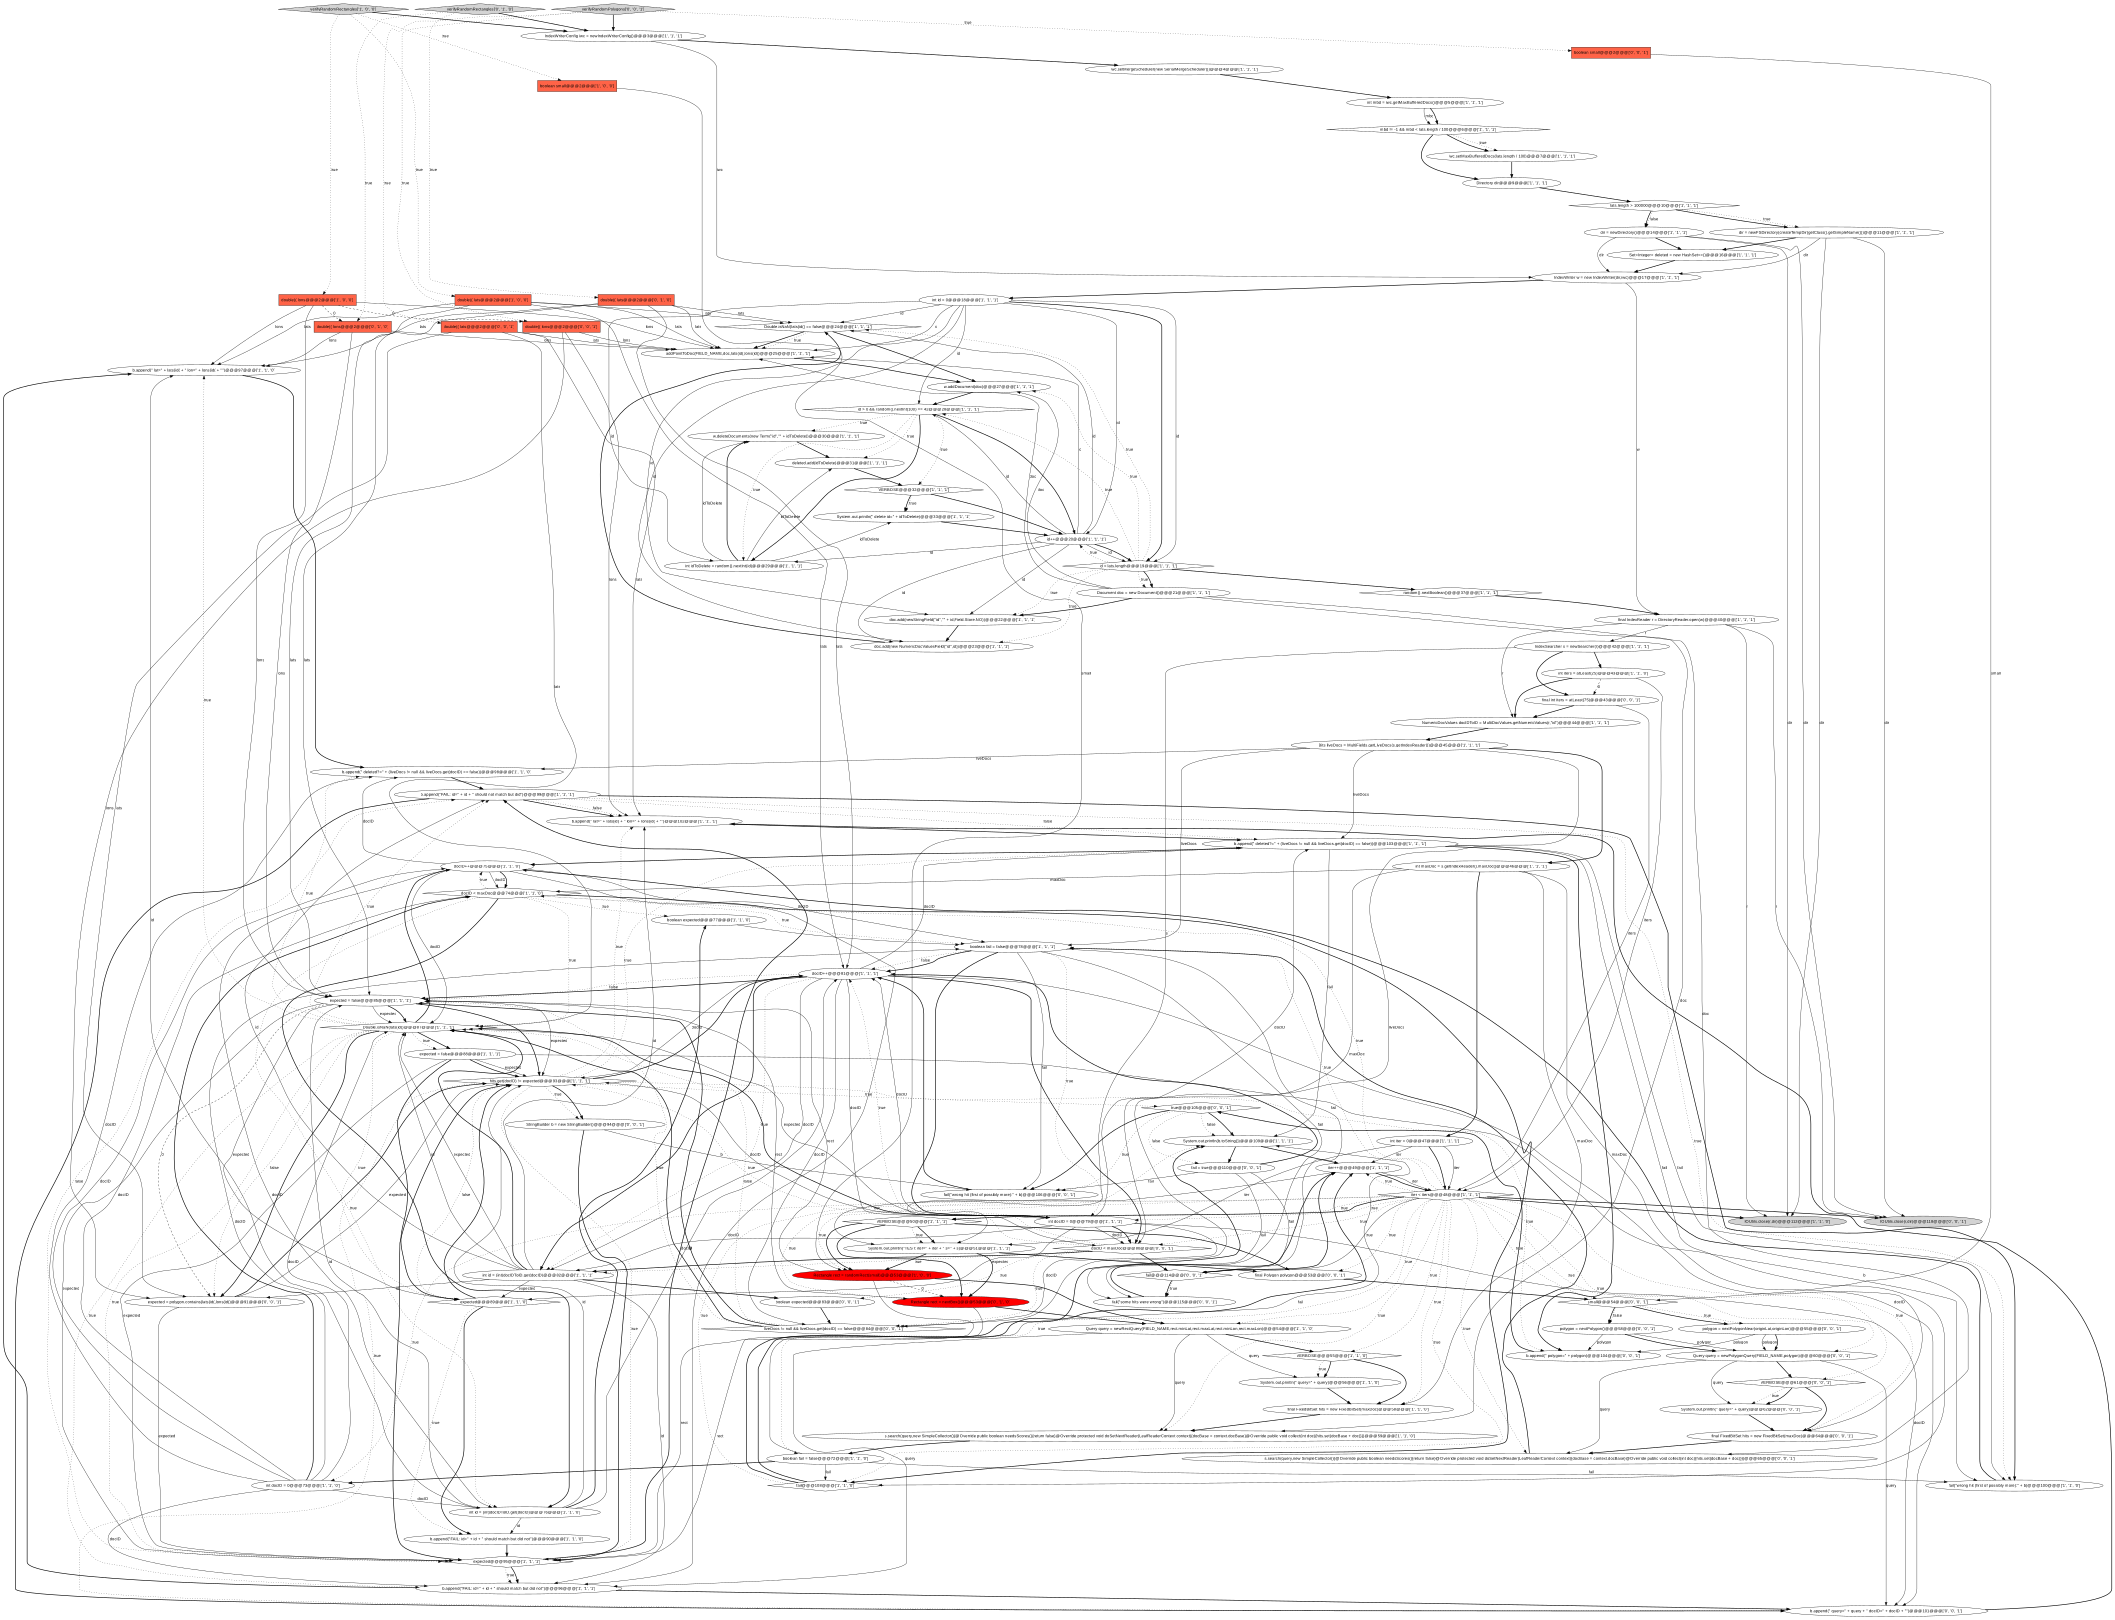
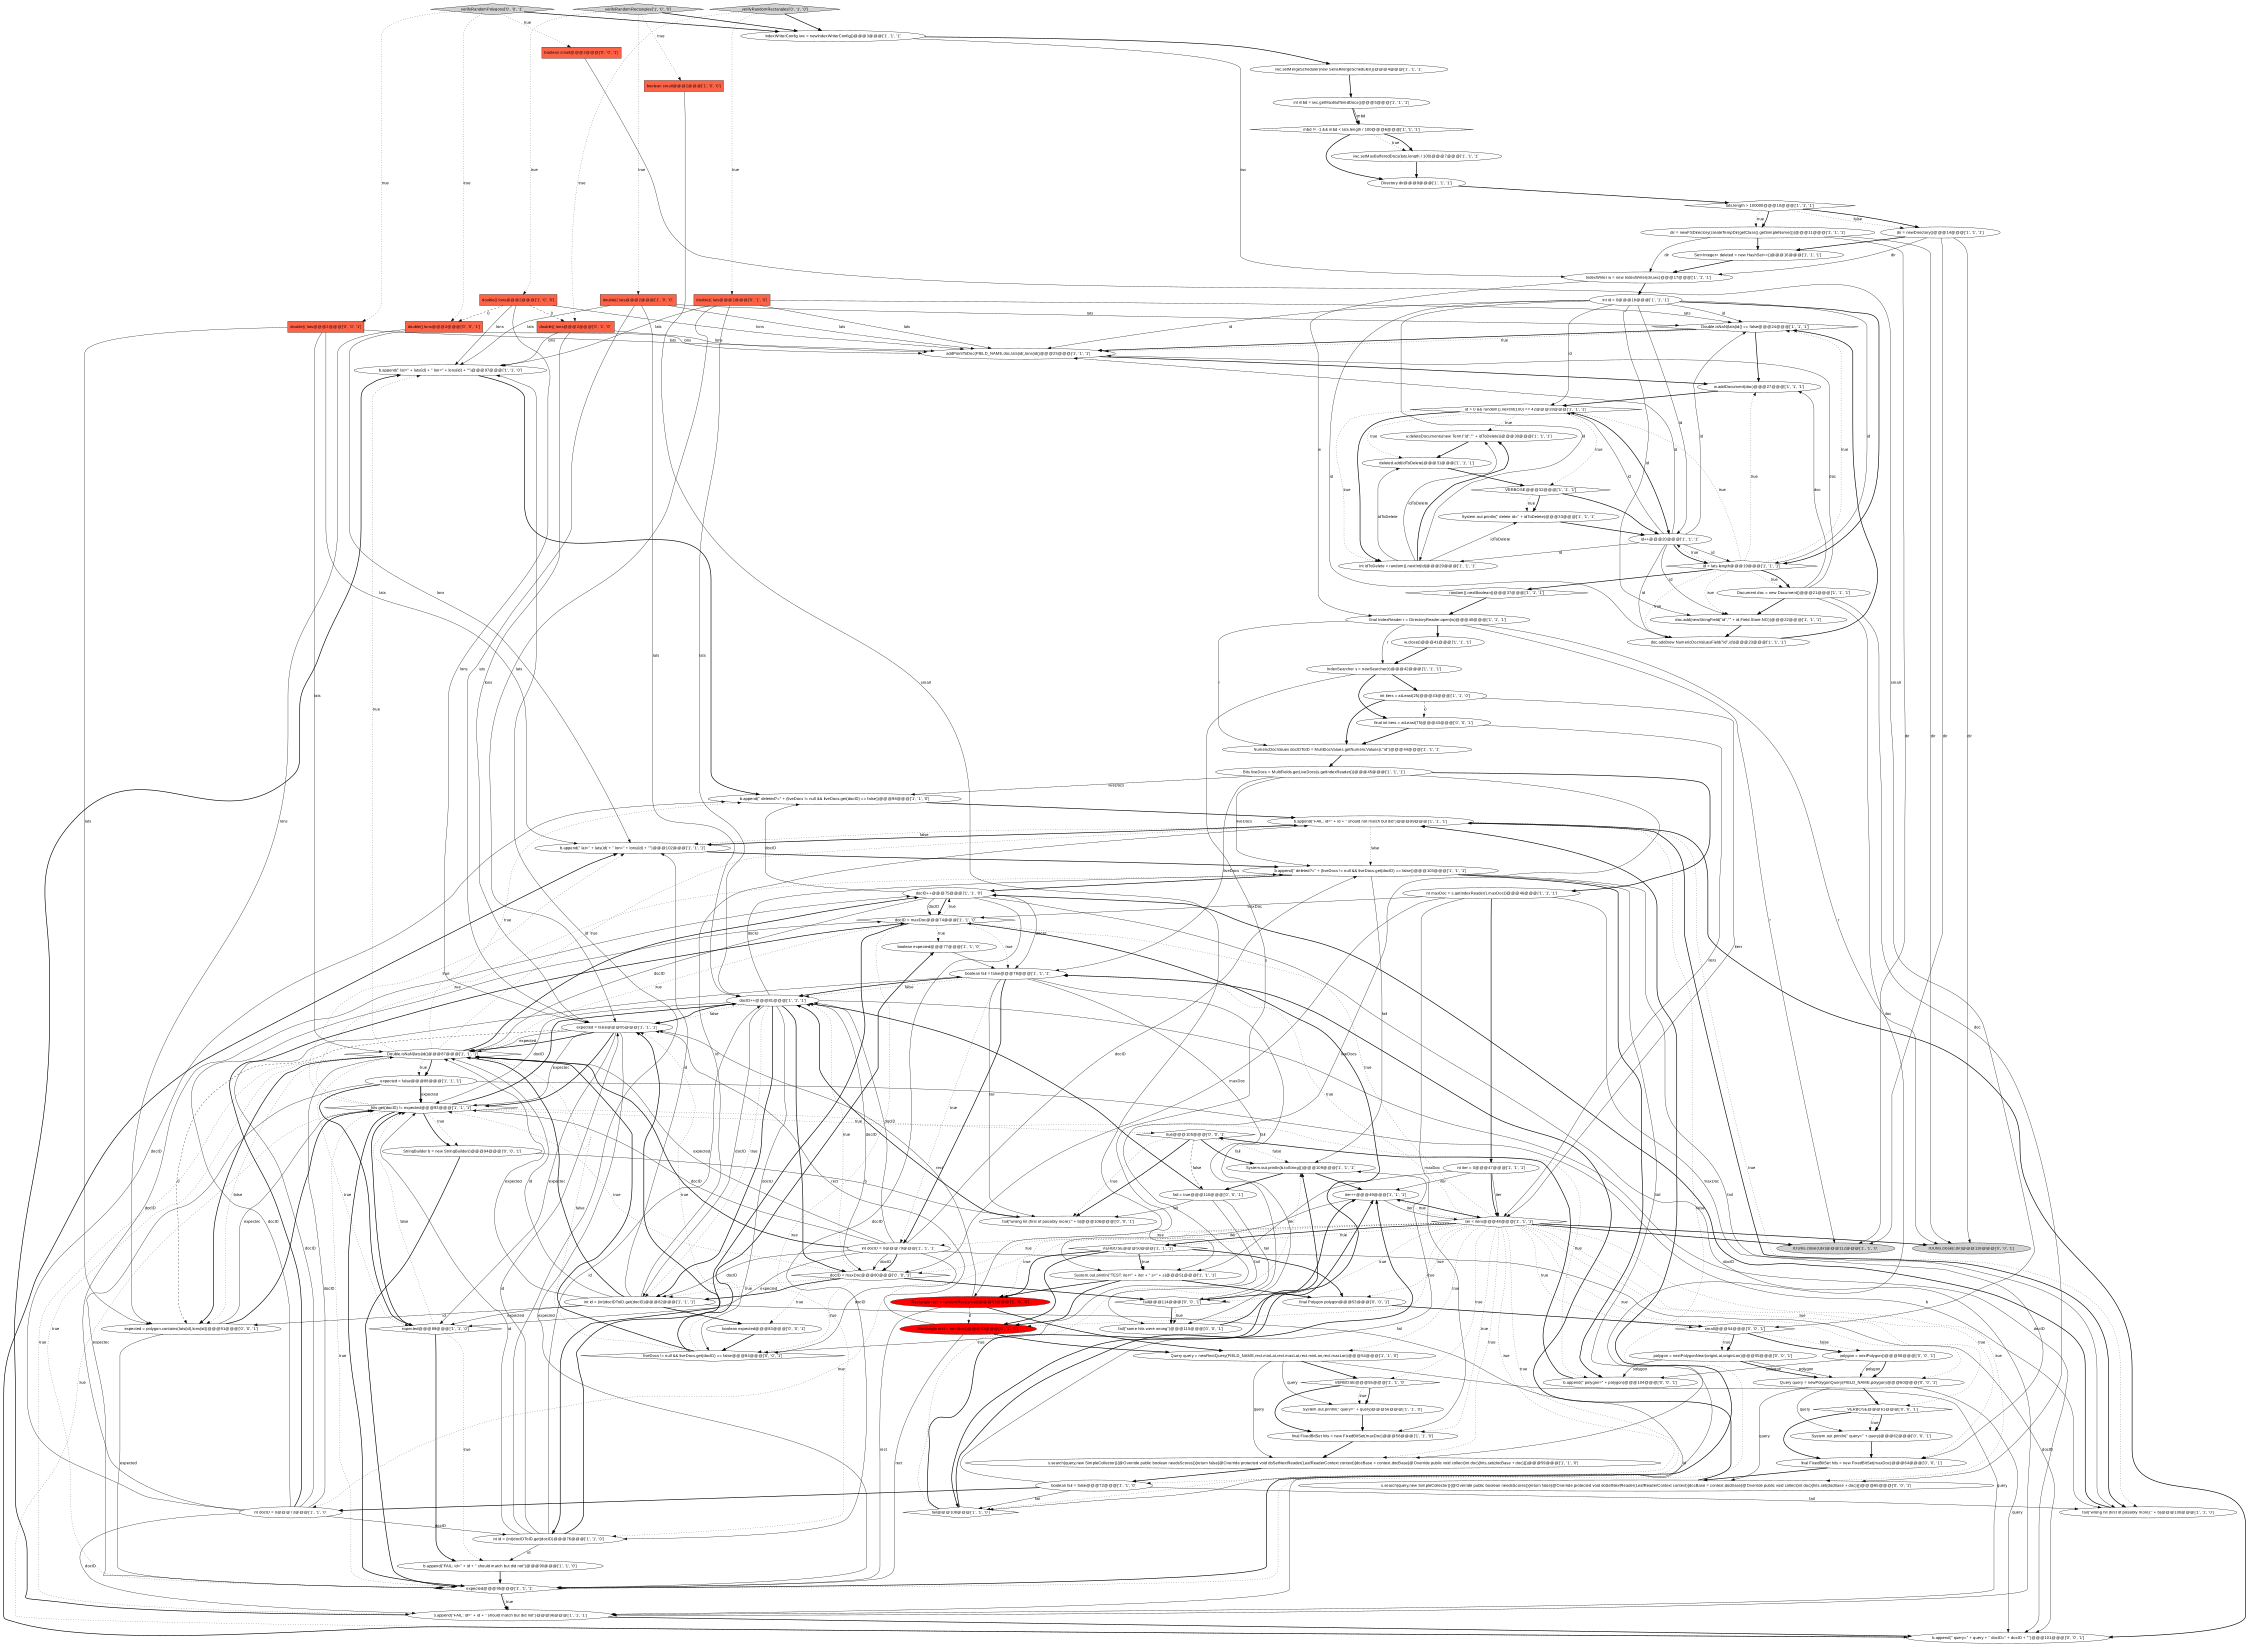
node "w.close()@@@41@@@['1', '1', '1']": added
edge "true@@@105@@@['0', '0', '1']" -> "fail = true@@@110@@@['0', '0', '1']": style dotted -> dashed
edge "iter < iters@@@48@@@['1', '1', '1']" -> "fail@@@114@@@['0', '0', '1']": style solid -> dotted
